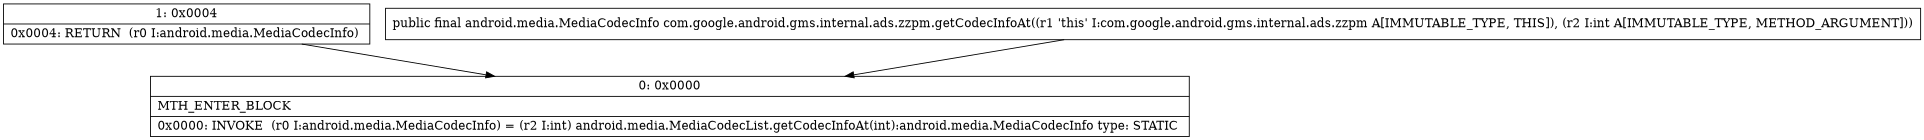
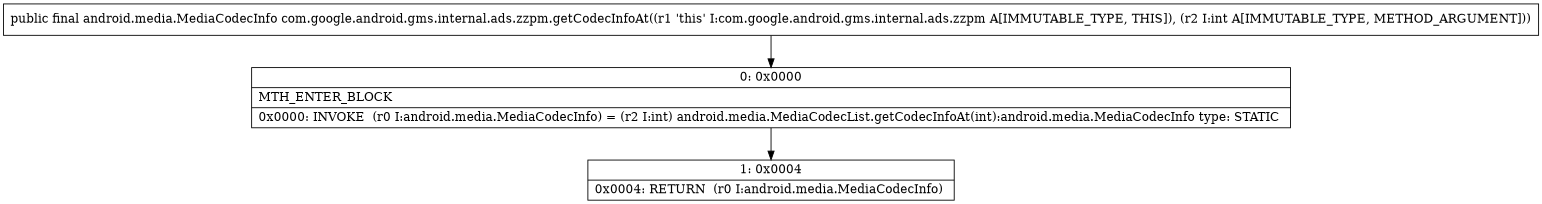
edge "1: 0x0004" -> "0: 0x0000": reversed
